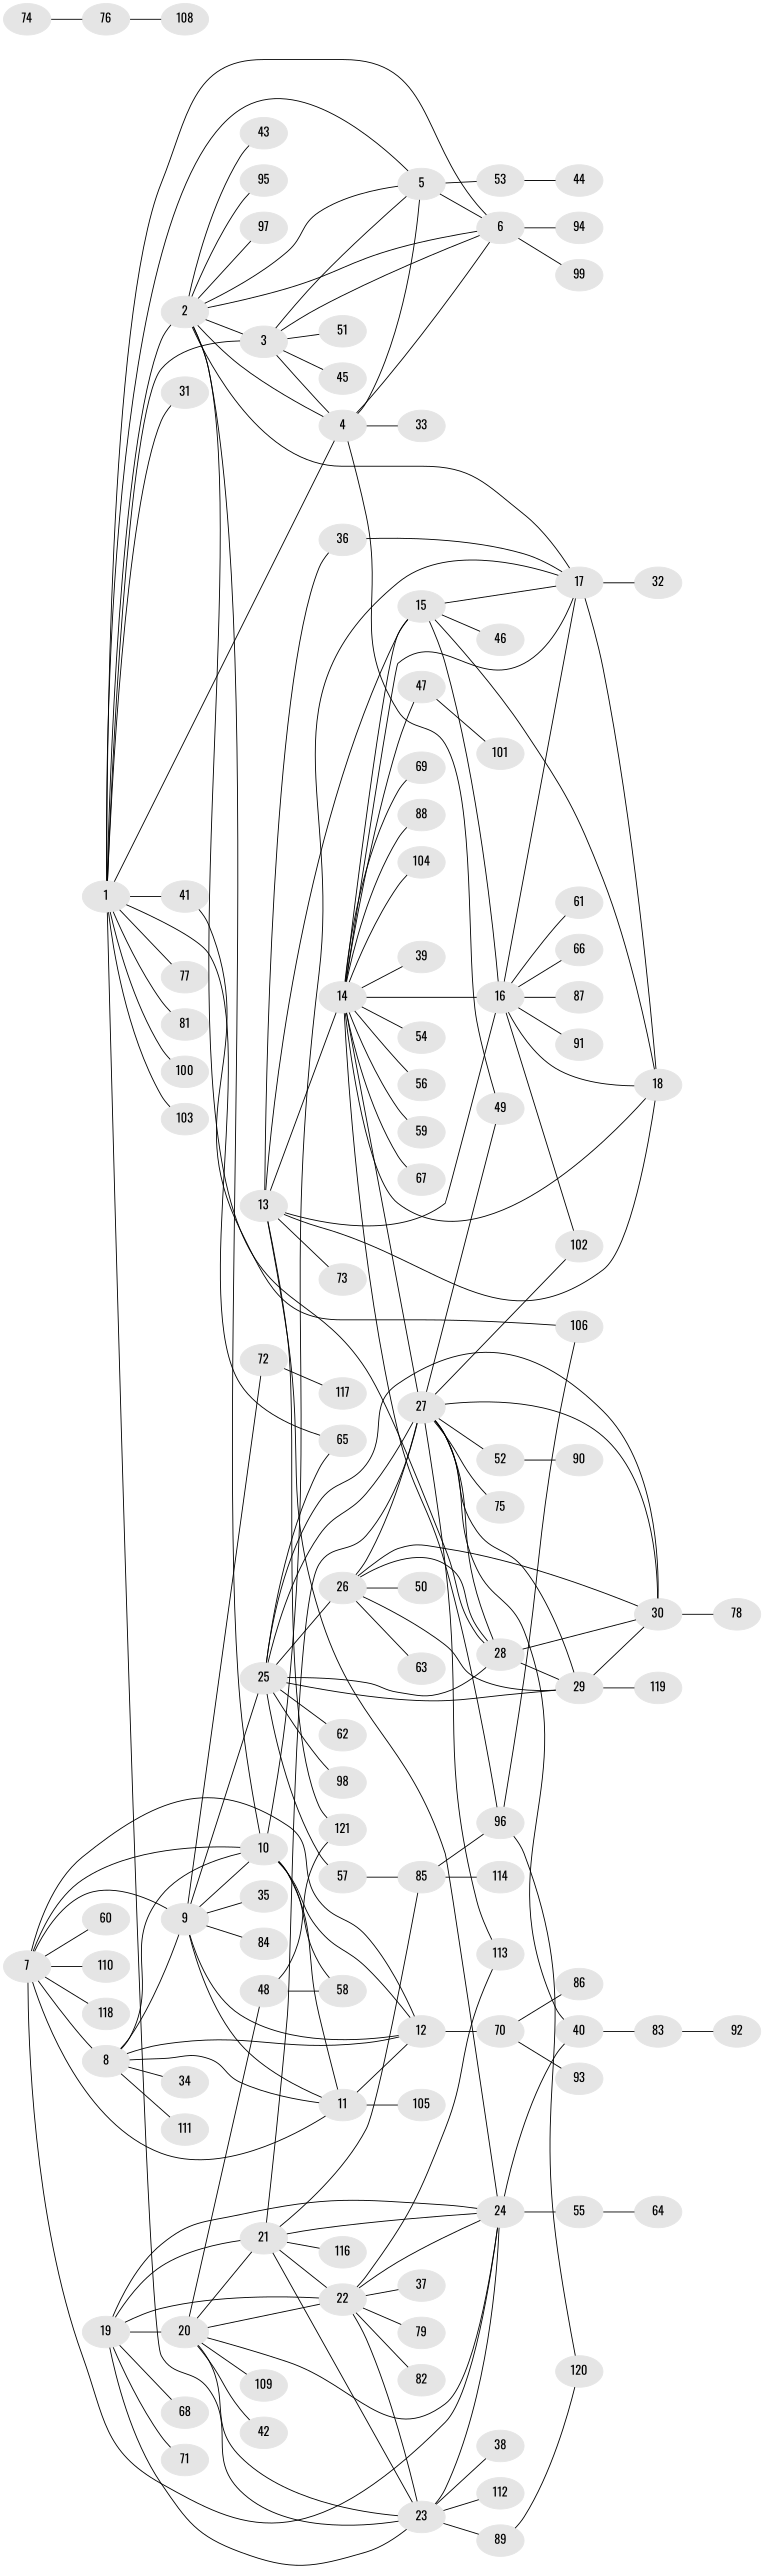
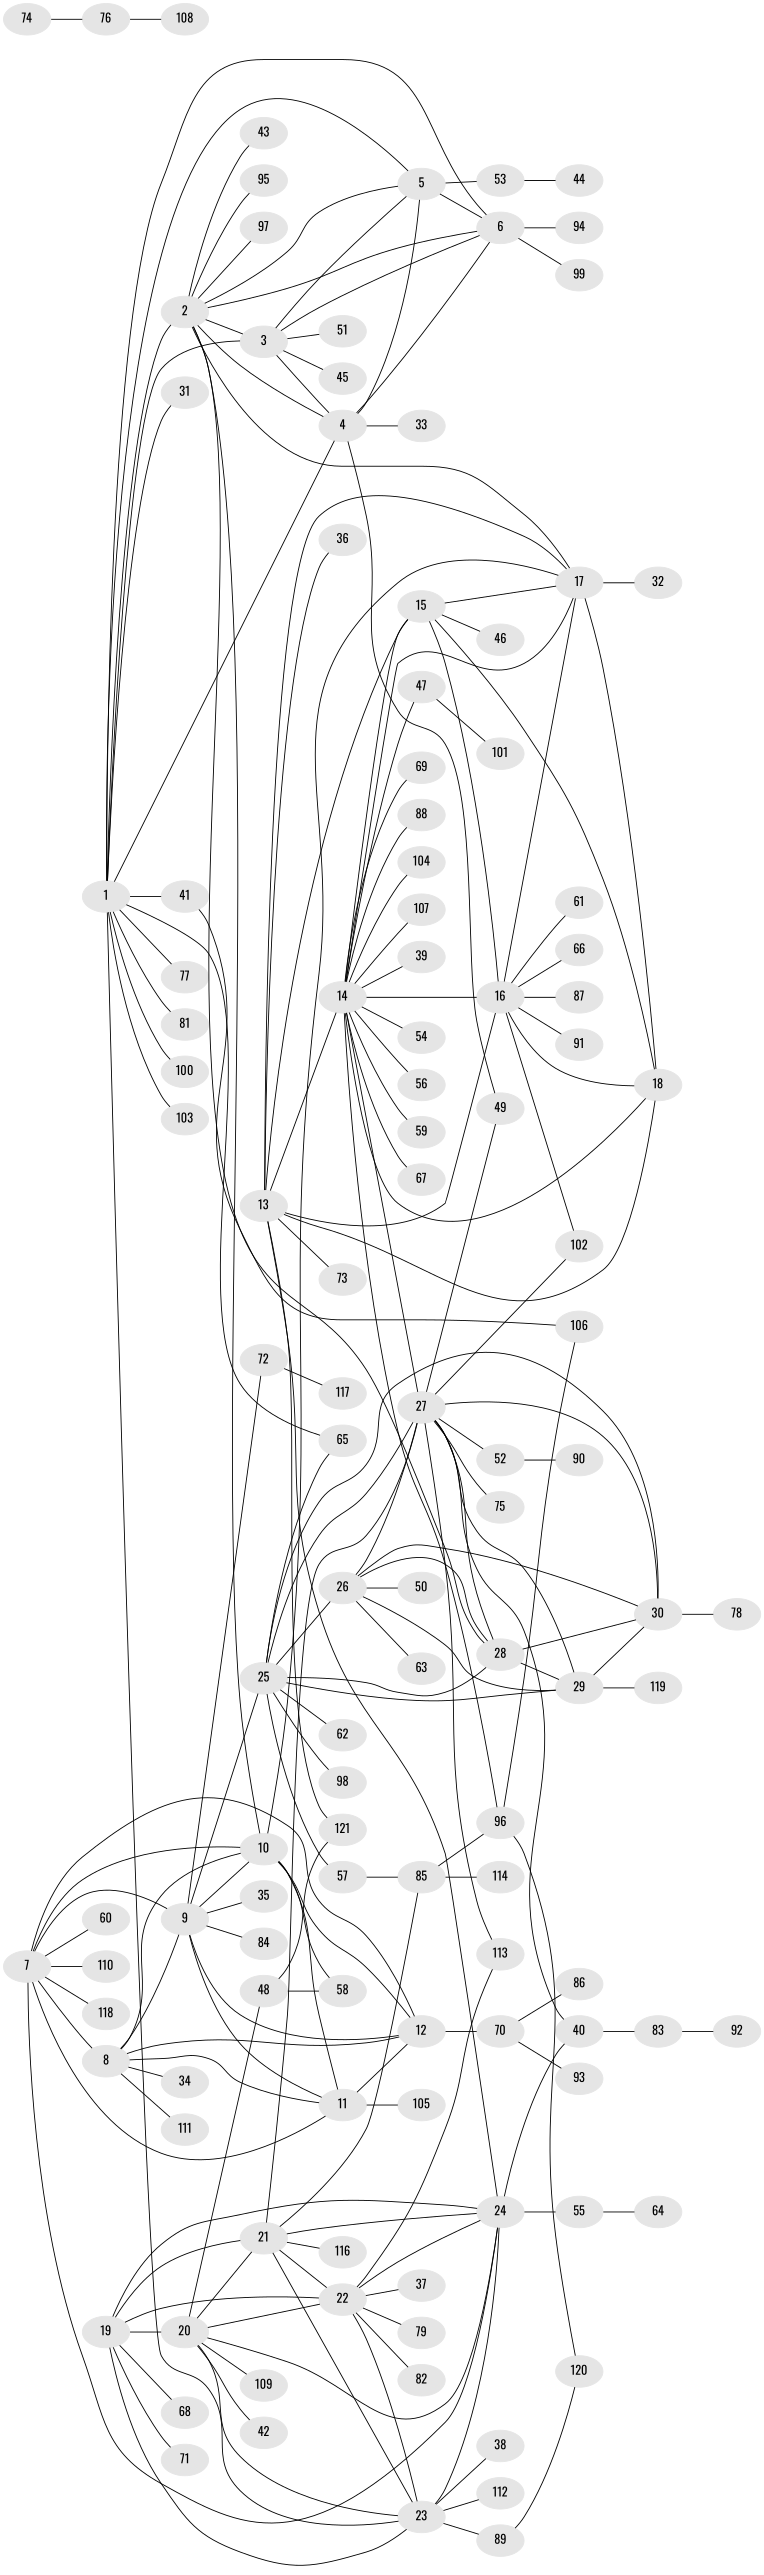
edge "36" -- "17": now "13" -- "17"
node "107": added
